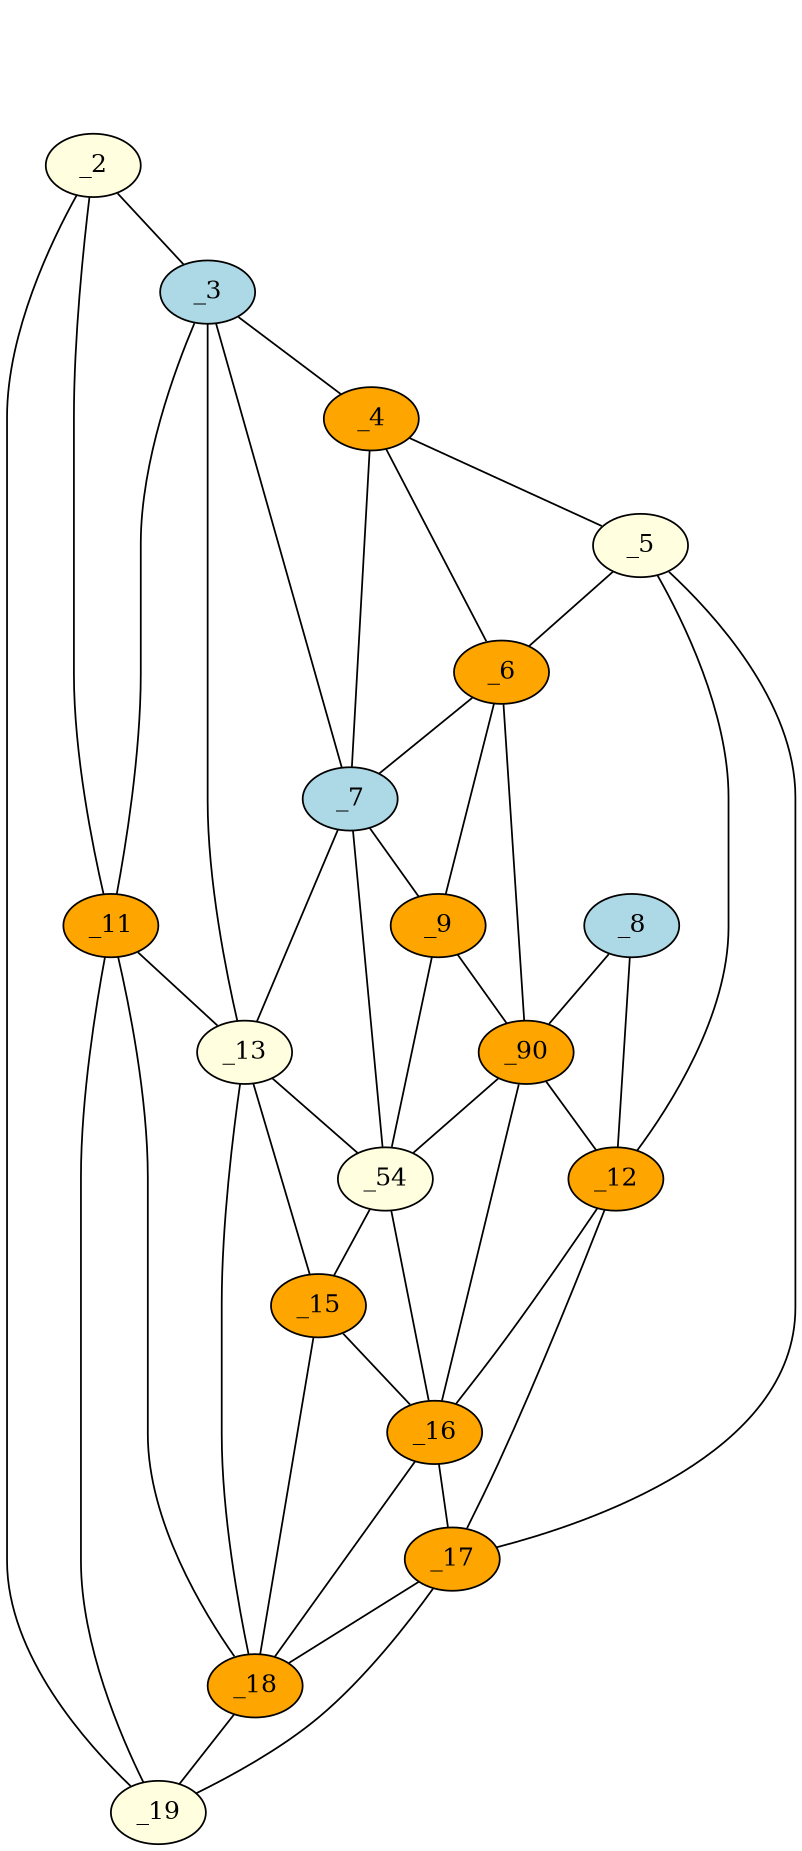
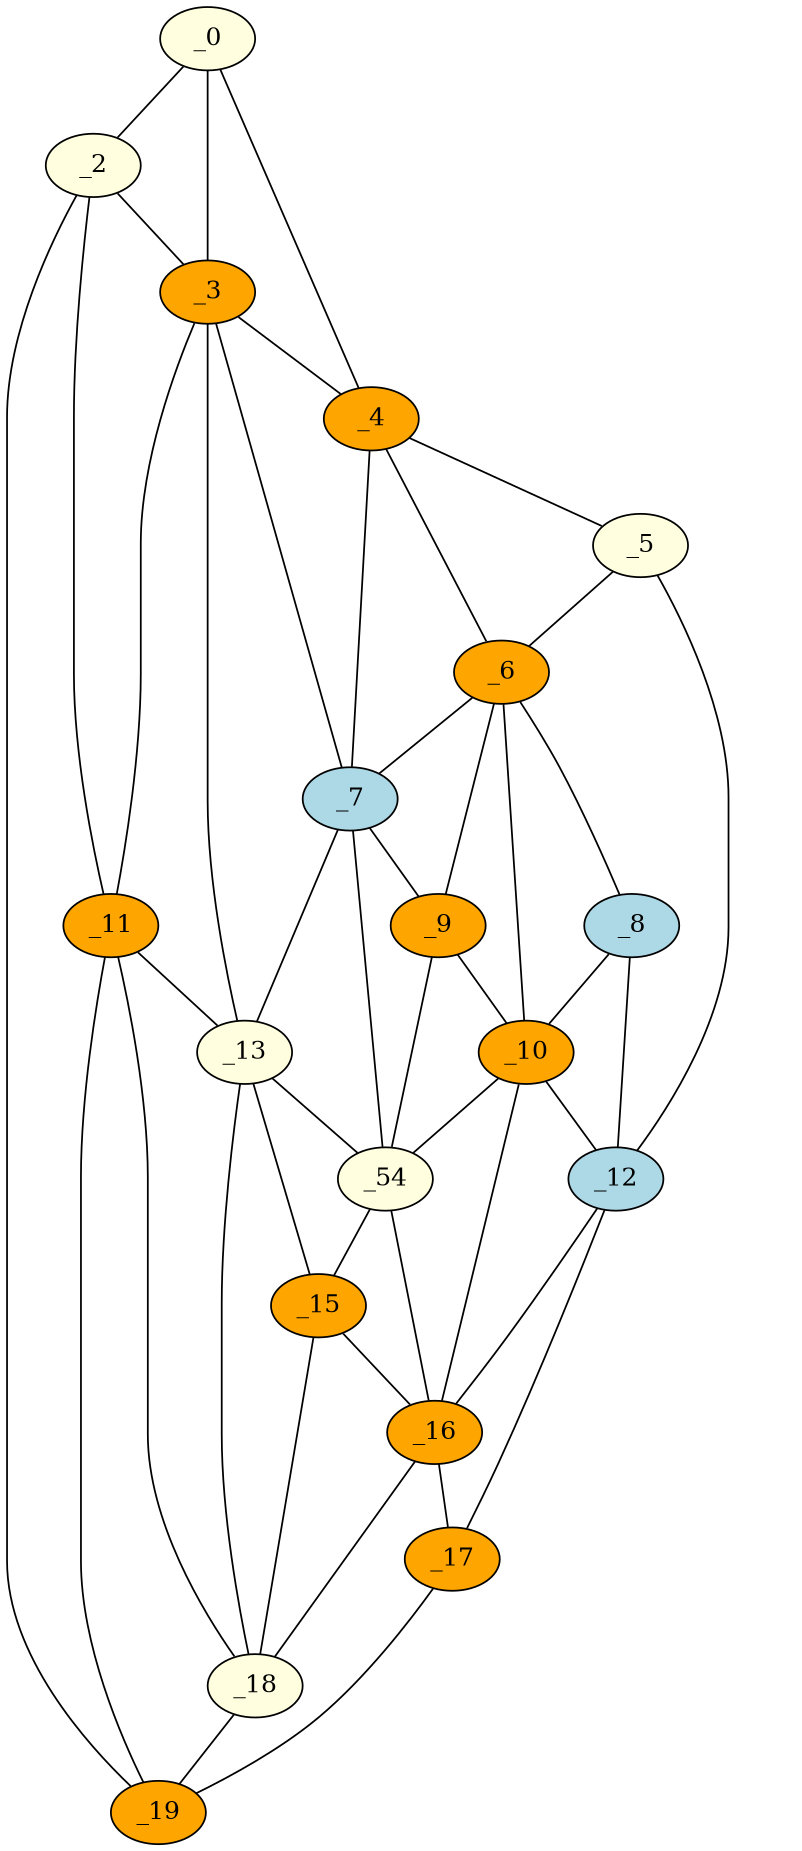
node "_0": added
node "_3": fillcolor lightblue -> orange
edge "_6" -- "_8": added
node "_90": label "_90" -> "_10"
edge "_5" -- "_17": removed
node "_12": fillcolor orange -> lightblue
edge "_17" -- "_18": removed
node "_18": fillcolor orange -> lightyellow
node "_19": fillcolor lightyellow -> orange
